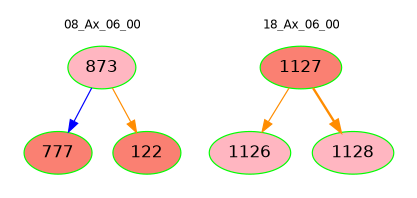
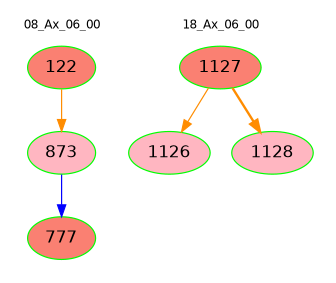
edge "873" -> "122": reversed
